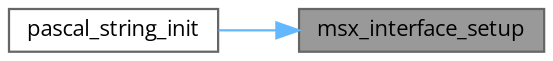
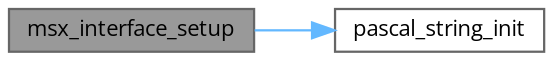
edge "pascal_string_init" -> "msx_interface_setup": reversed
